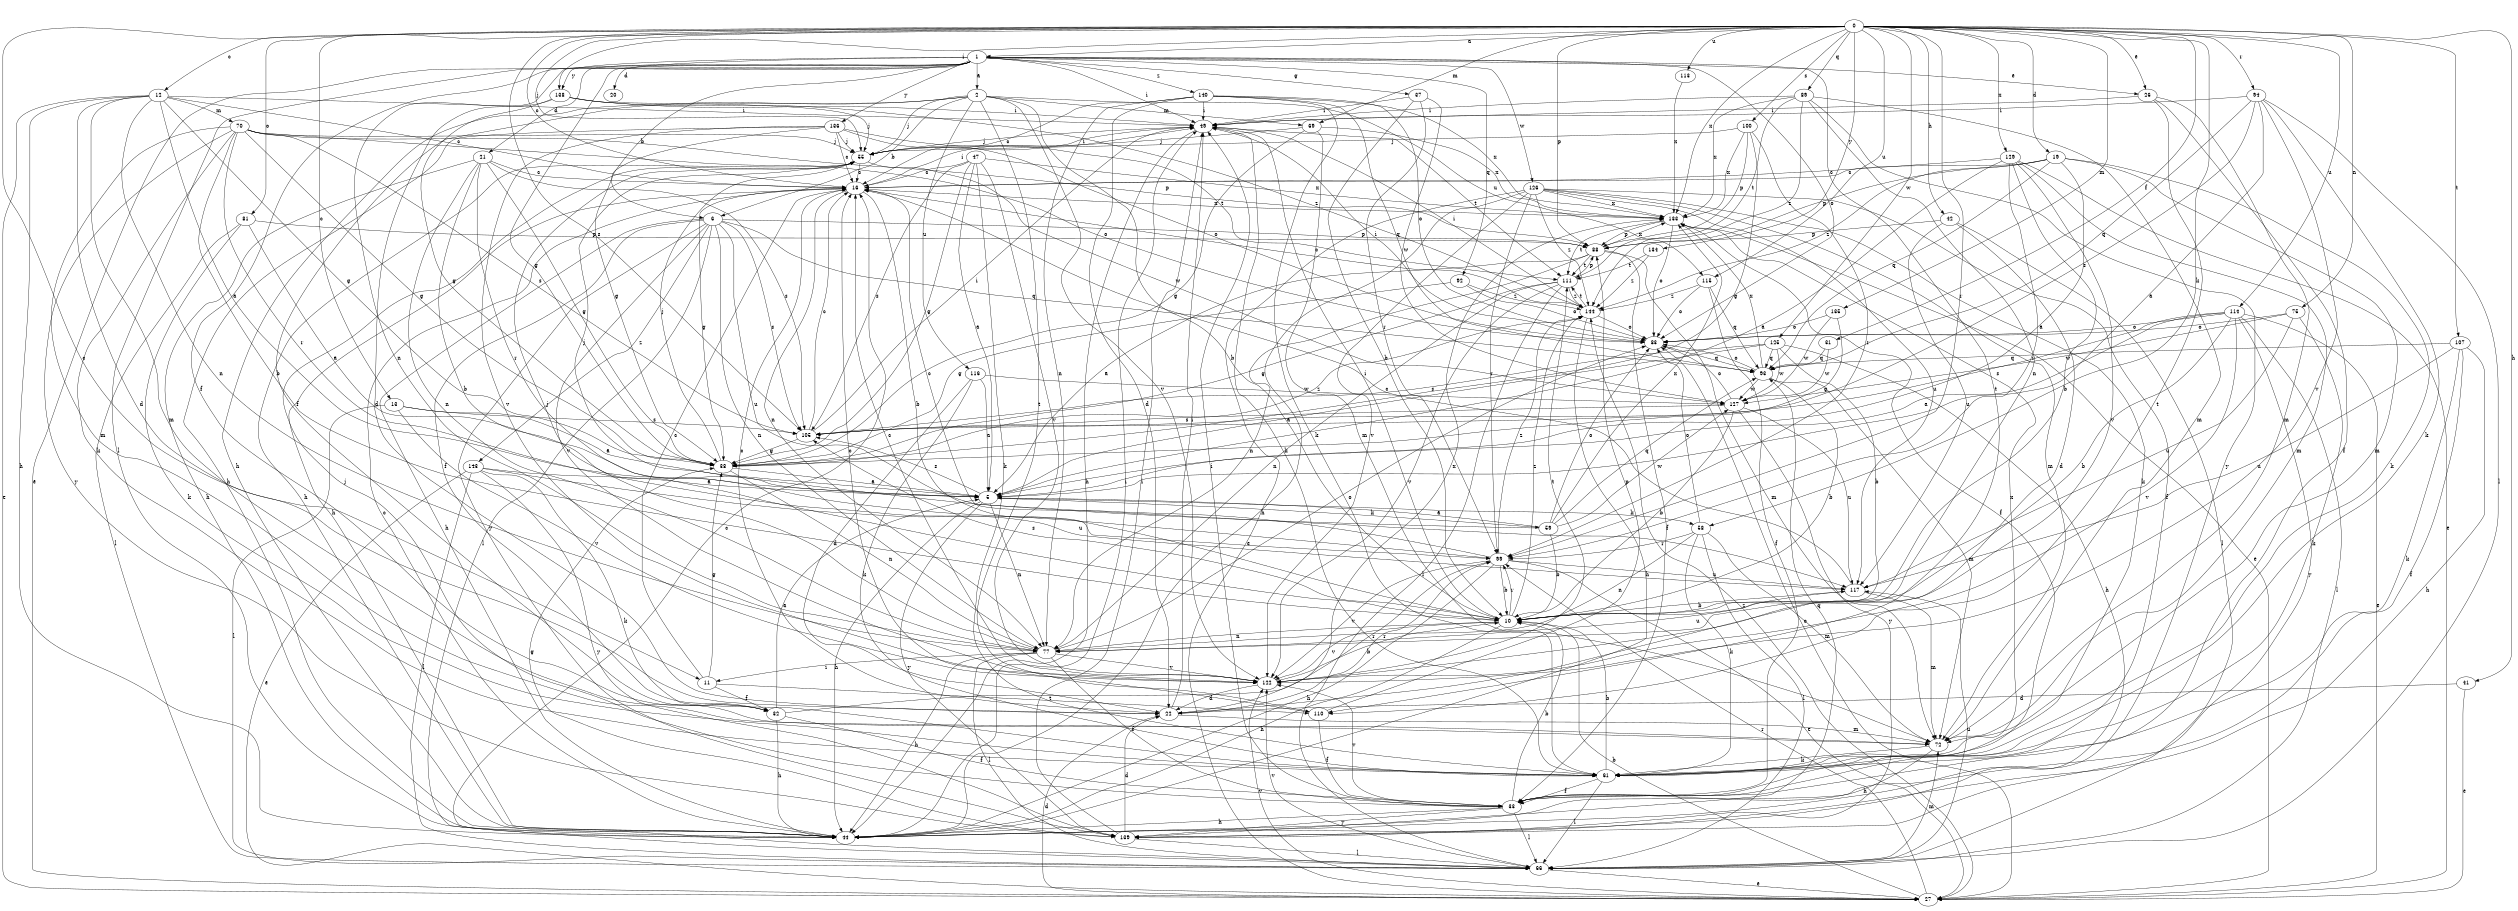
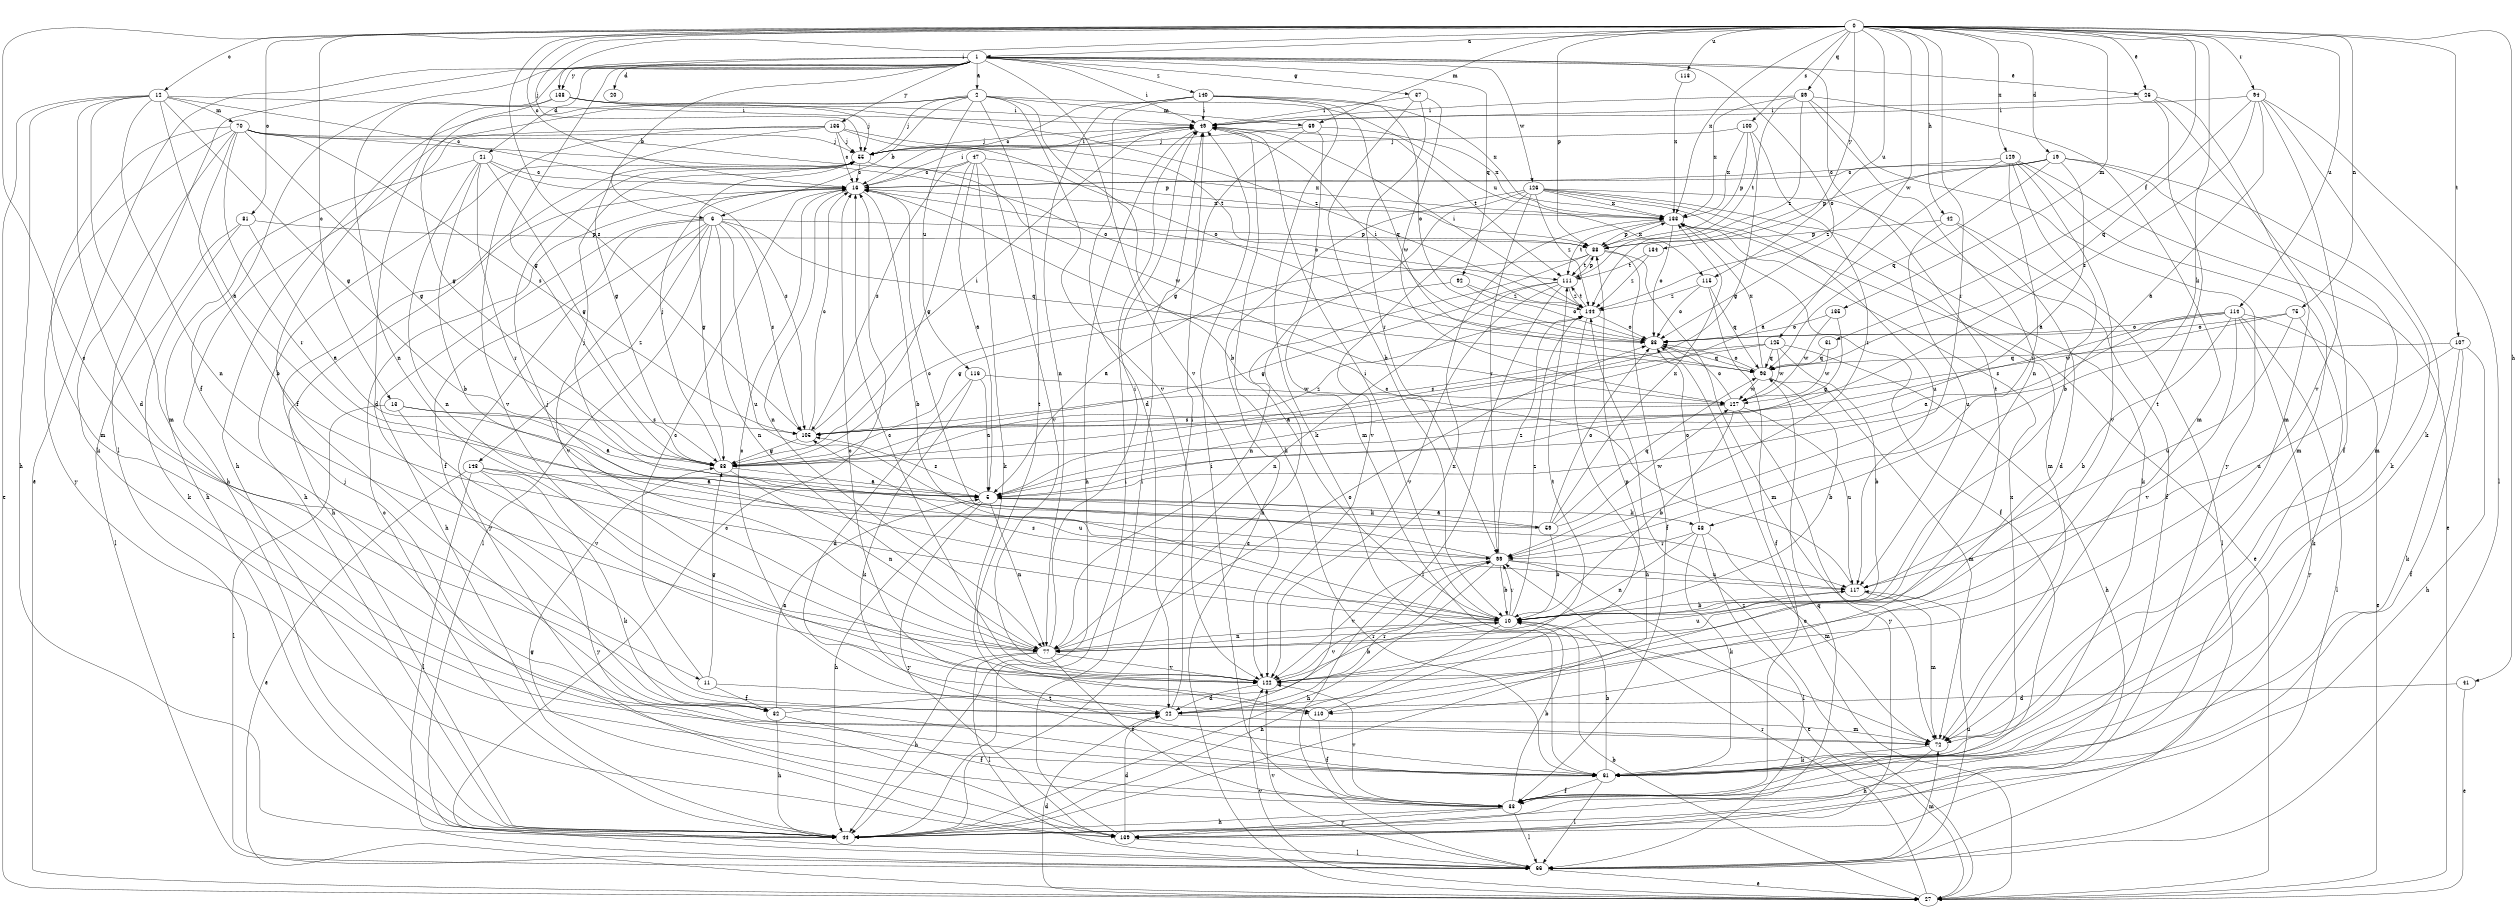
edge "1" -> "122": added, label "v"
edge "77" -> "11": now "77" -> "49"
